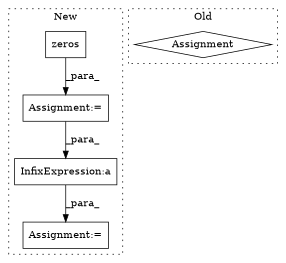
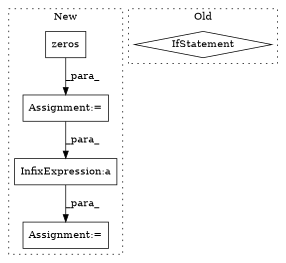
node "Assignment": label "Assignment" -> "IfStatement"
